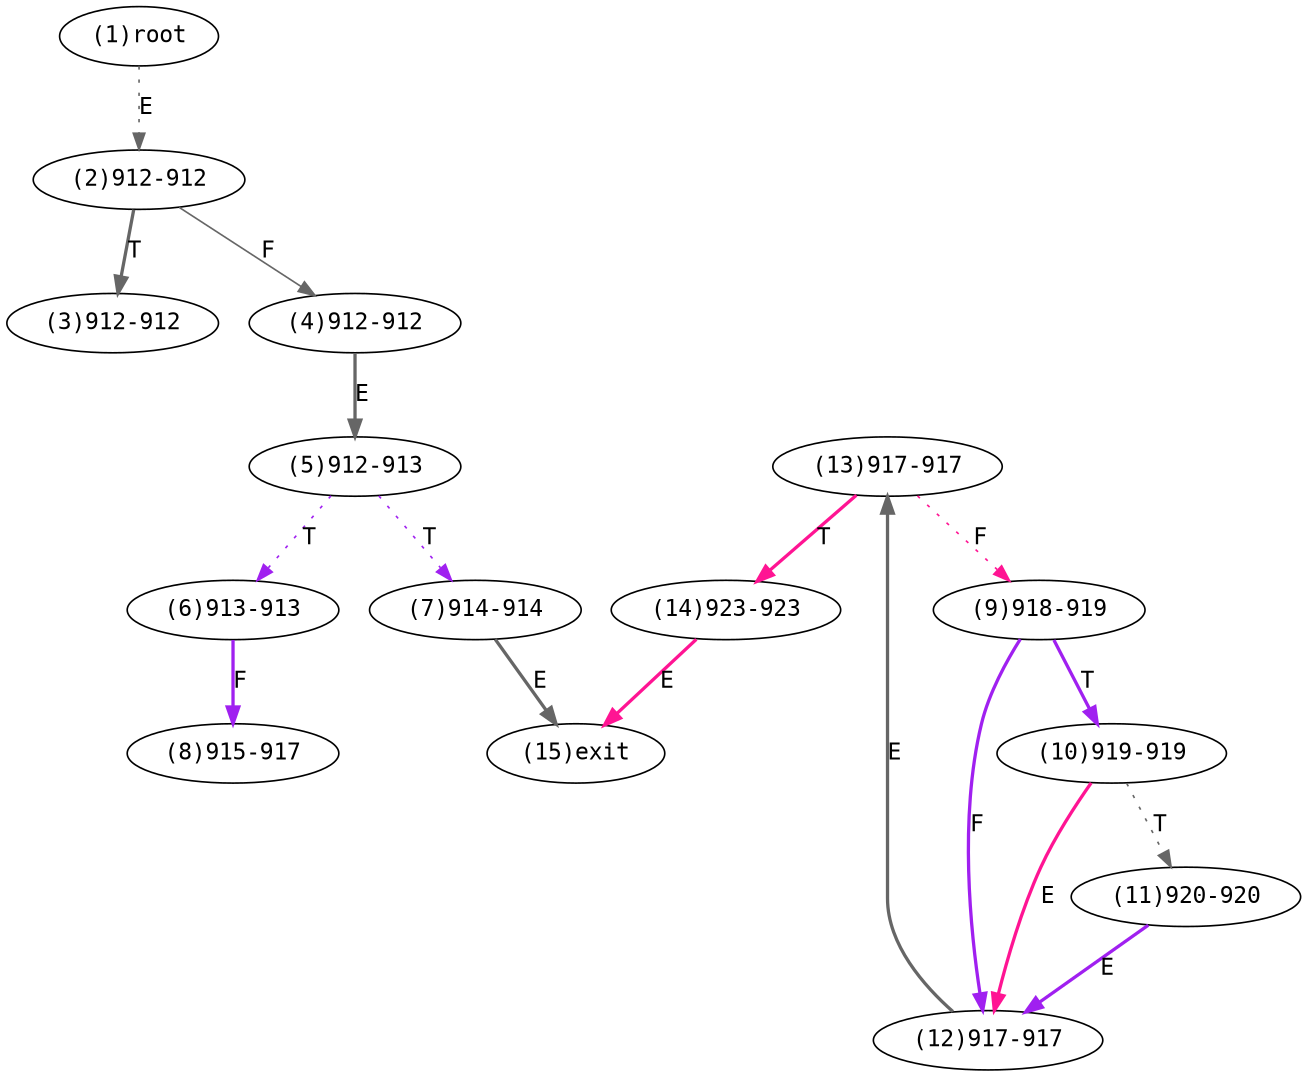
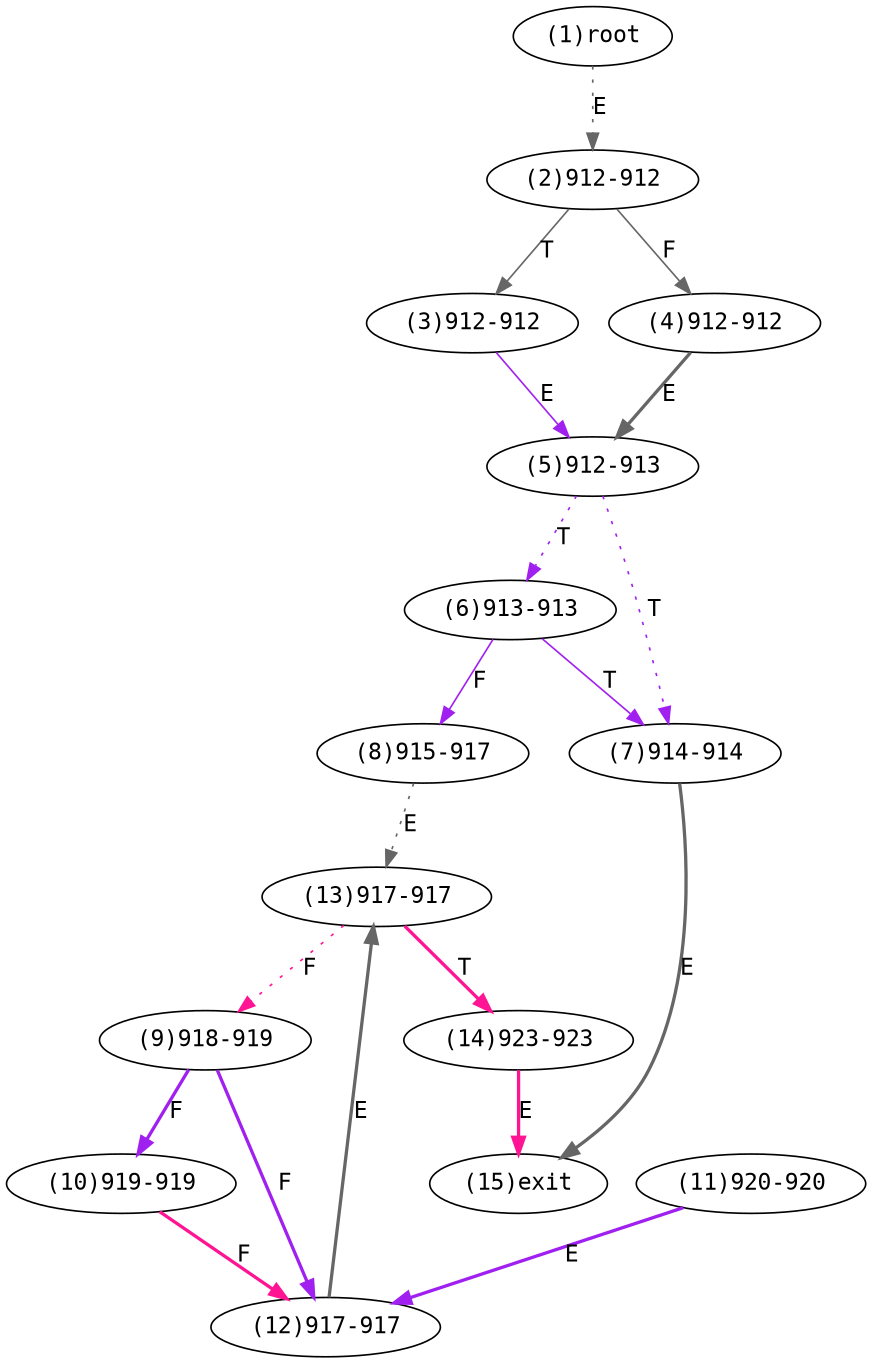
edge "(2)912-912" -> "(3)912-912": style bold -> solid
edge "(3)912-912" -> "(5)912-913": added, label "E"
edge "(6)913-913" -> "(8)915-917": style bold -> solid
edge "(6)913-913" -> "(7)914-914": added, label "T"
edge "(9)918-919" -> "(10)919-919": label "T" -> "F"
edge "(8)915-917" -> "(13)917-917": added, label "E"
edge "(10)919-919" -> "(11)920-920": removed, label "T"
edge "(10)919-919" -> "(12)917-917": label "E" -> "F"
